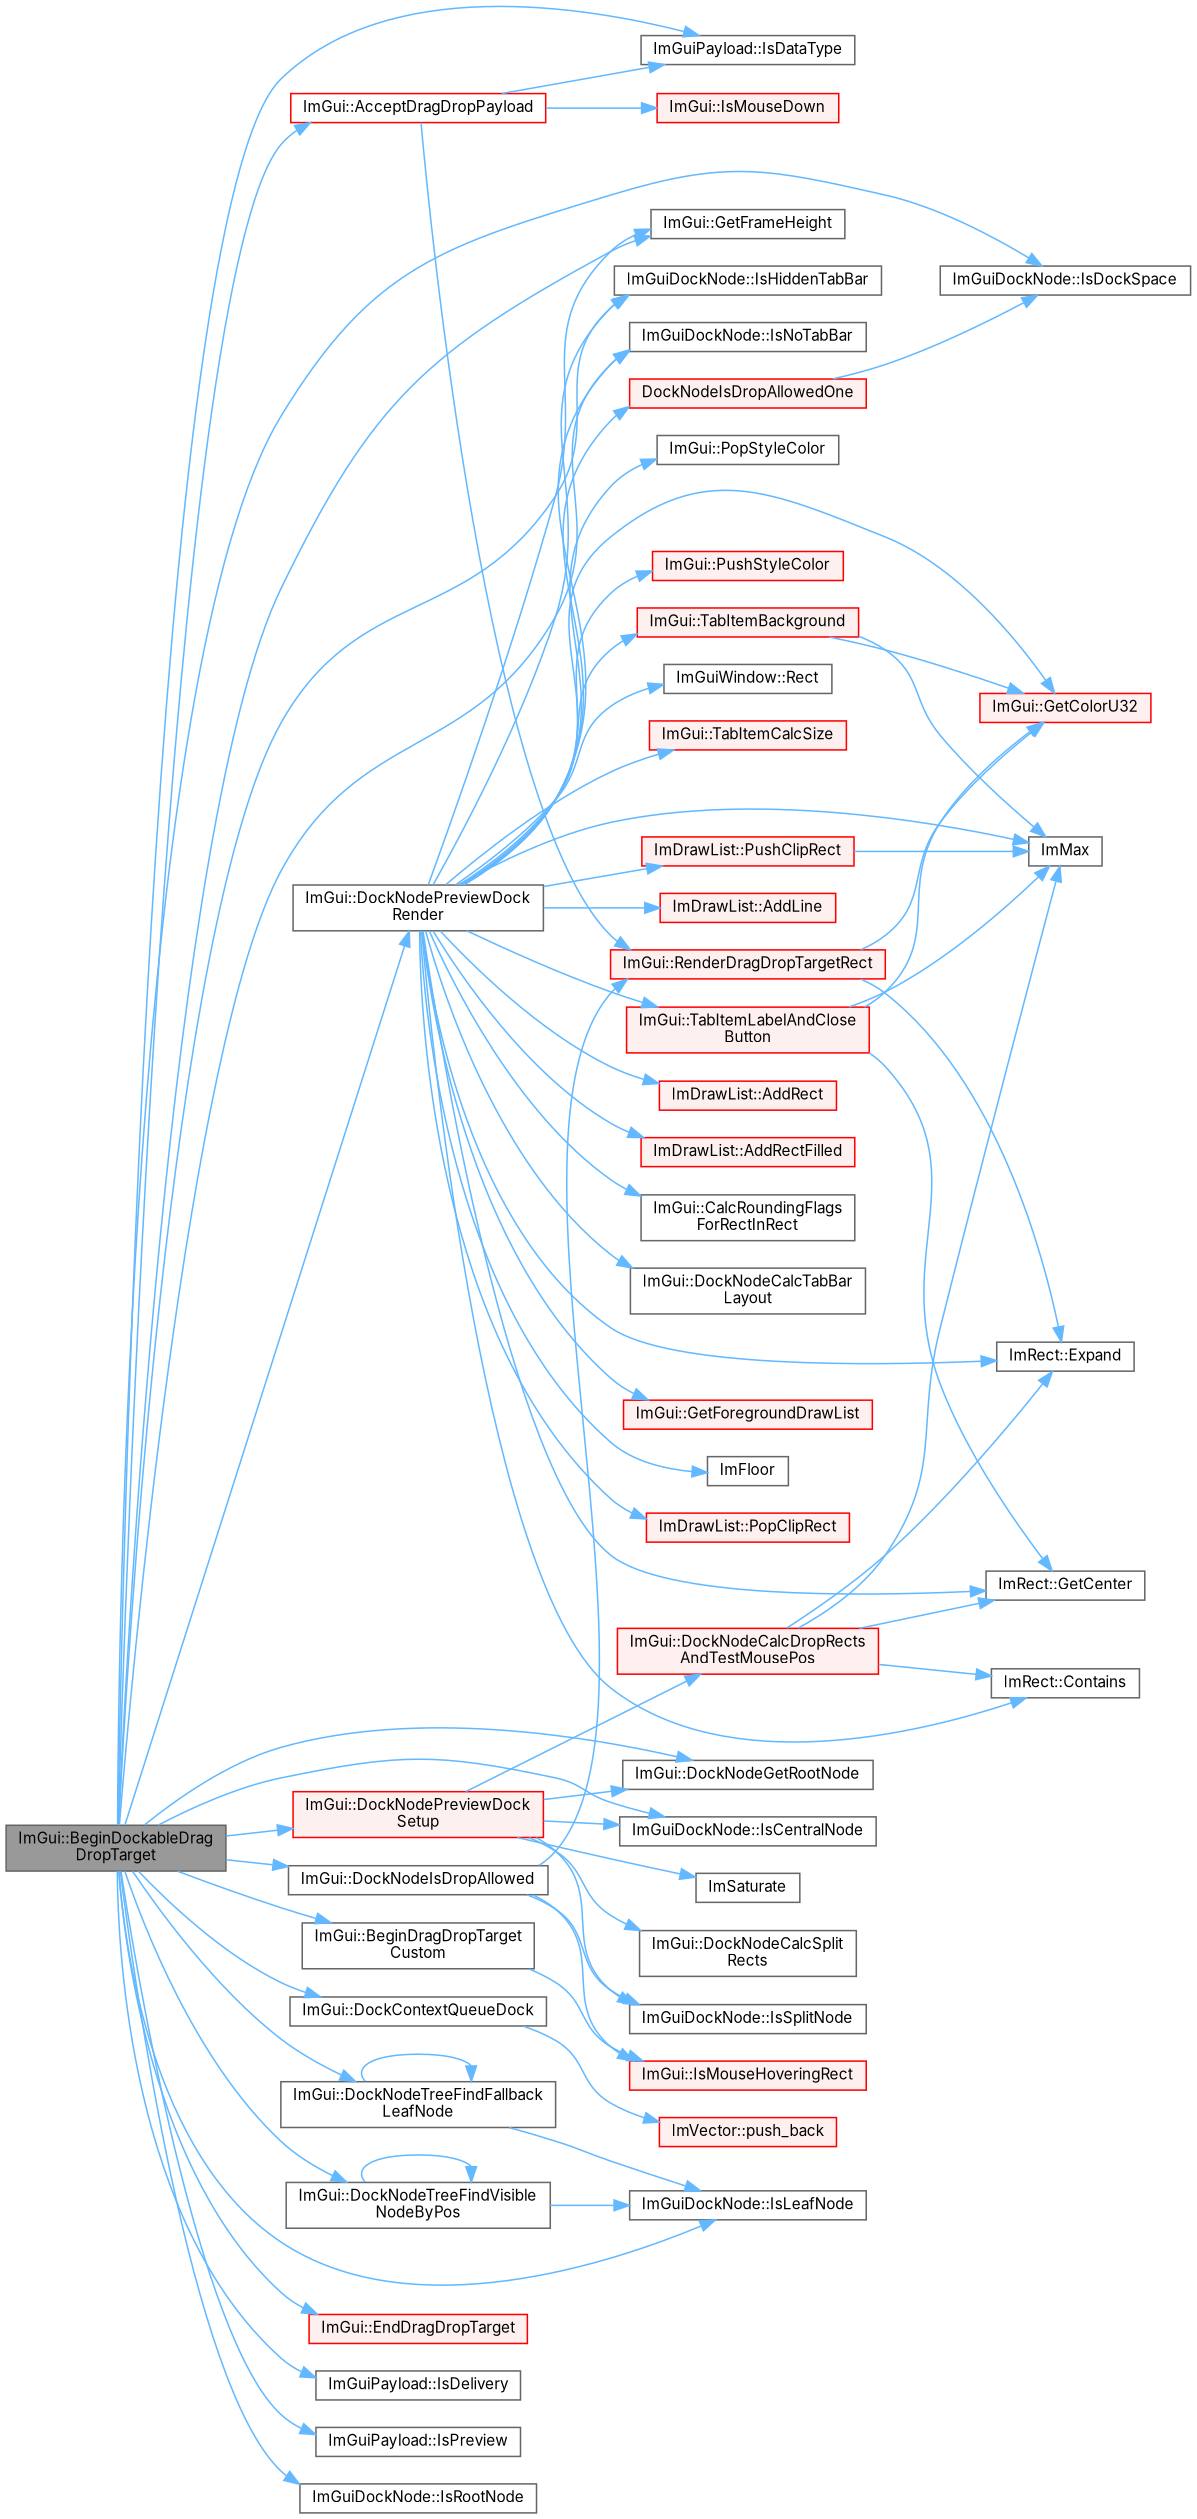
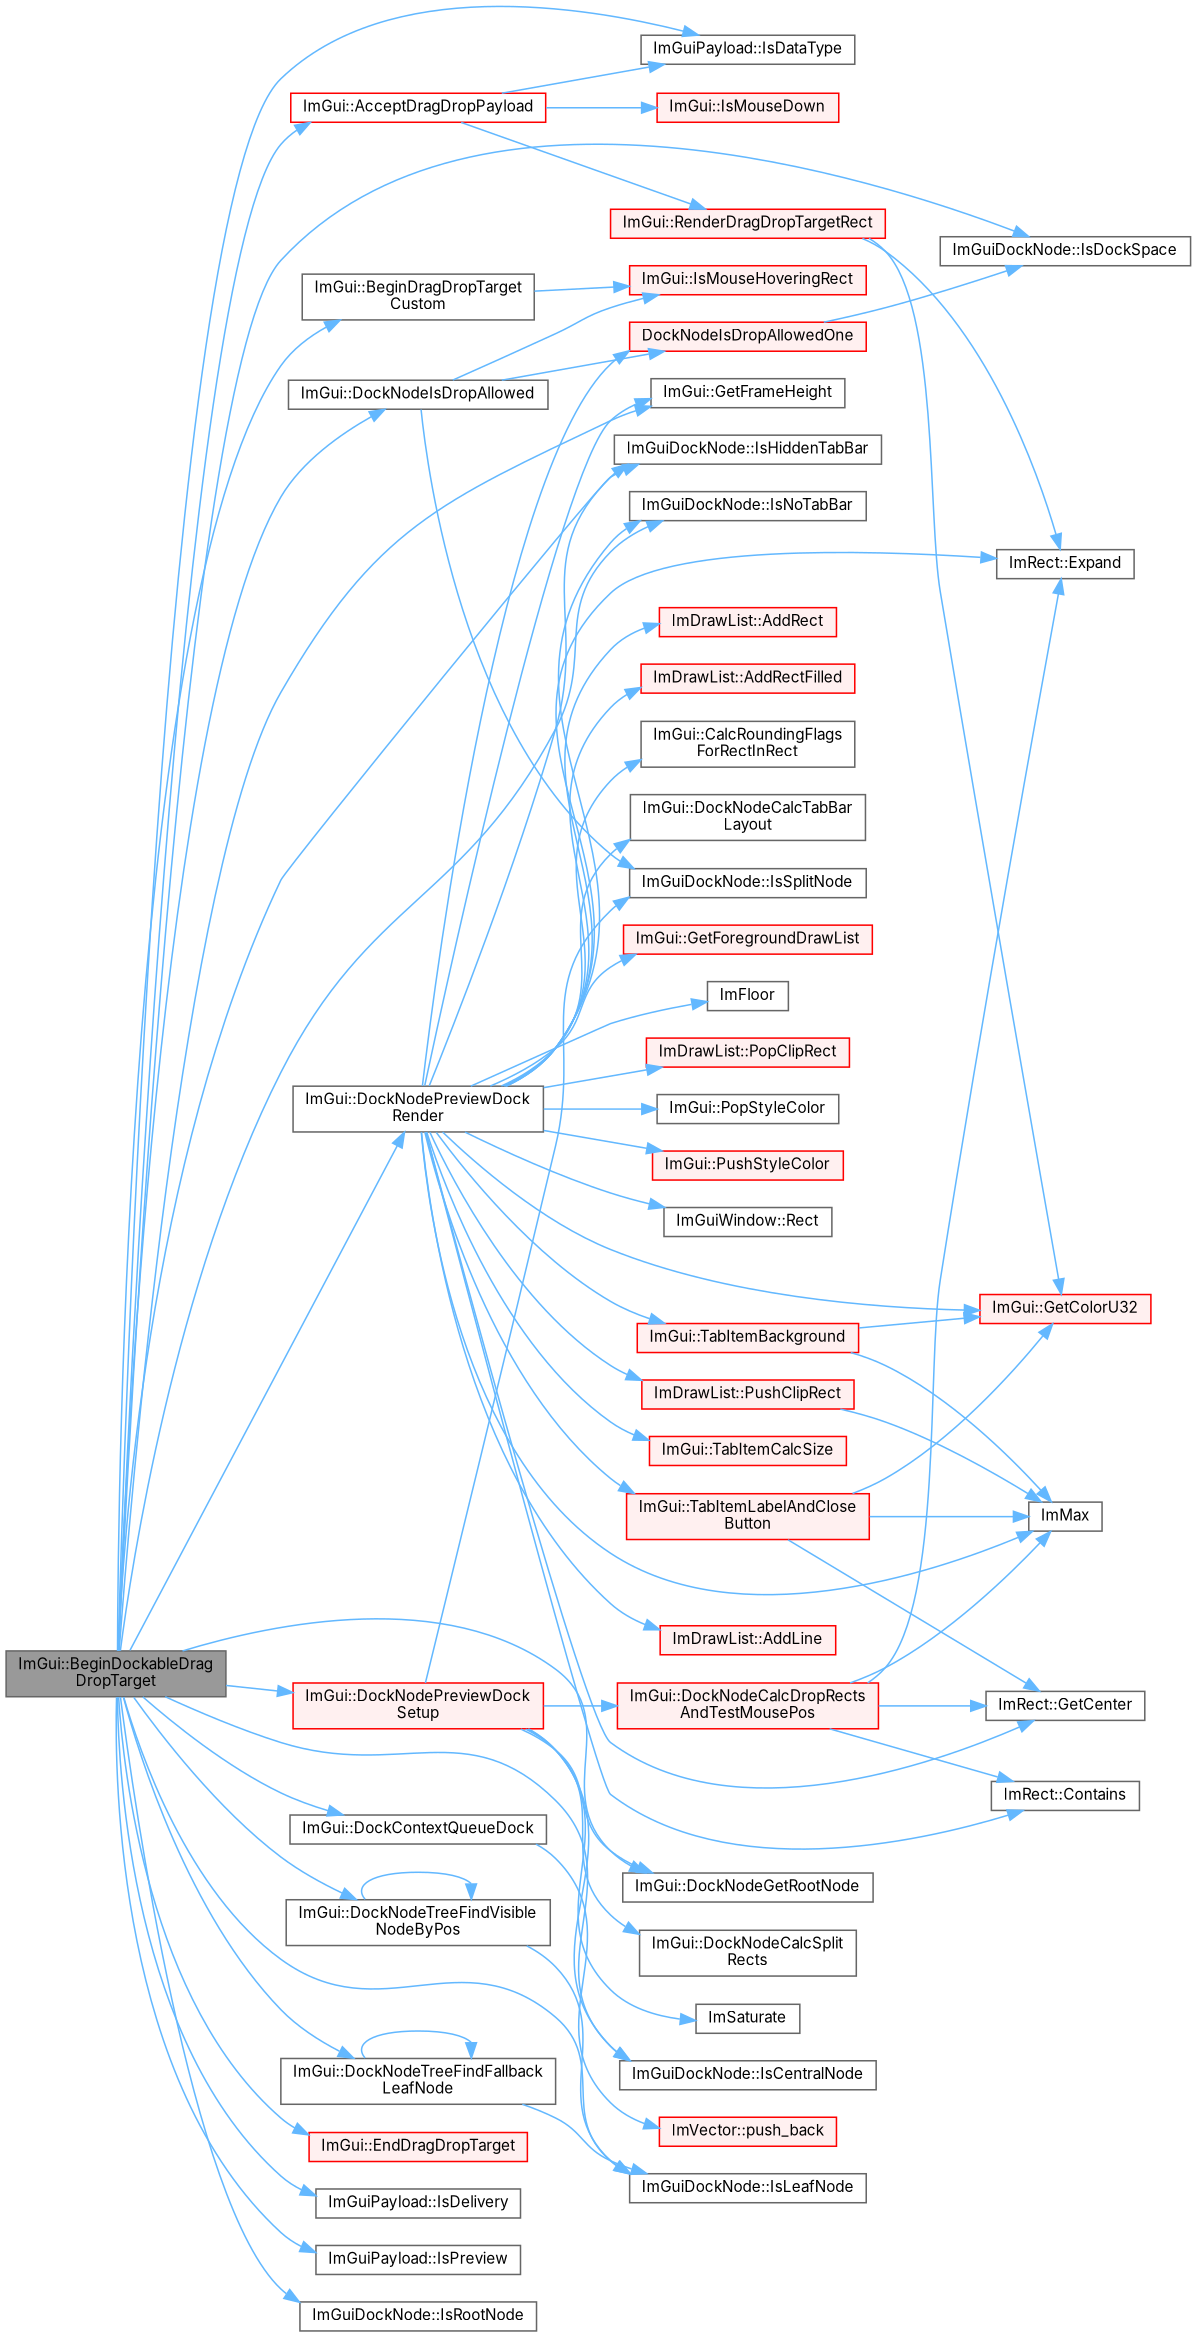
edge "ImGui::DockNodeIsDropAllowed" -> "ImGui::RenderDragDropTargetRect": now "ImGui::DockNodeIsDropAllowed" -> "DockNodeIsDropAllowedOne"
